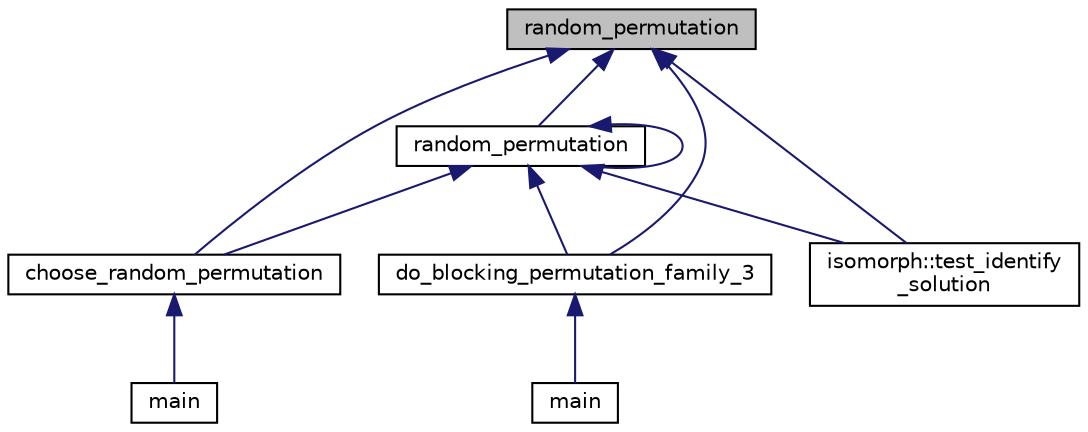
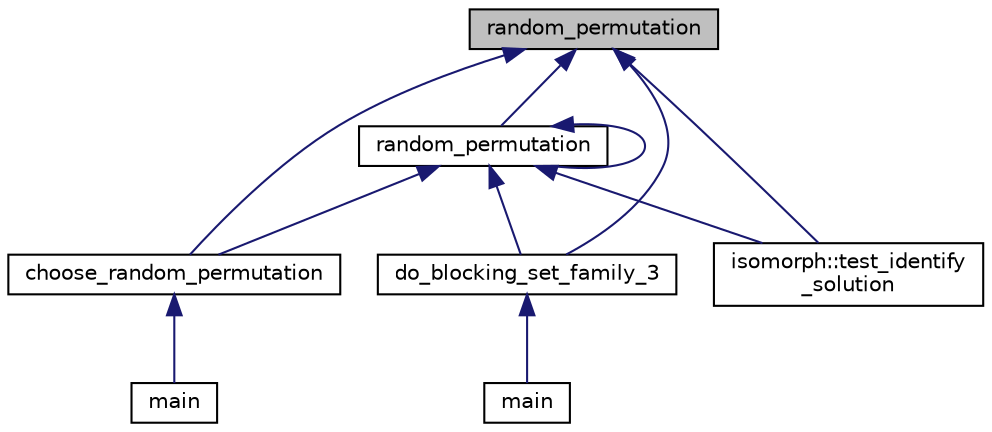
node "do_blocking_permutation_family_3": label "do_blocking_permutation_family_3" -> "do_blocking_set_family_3"
